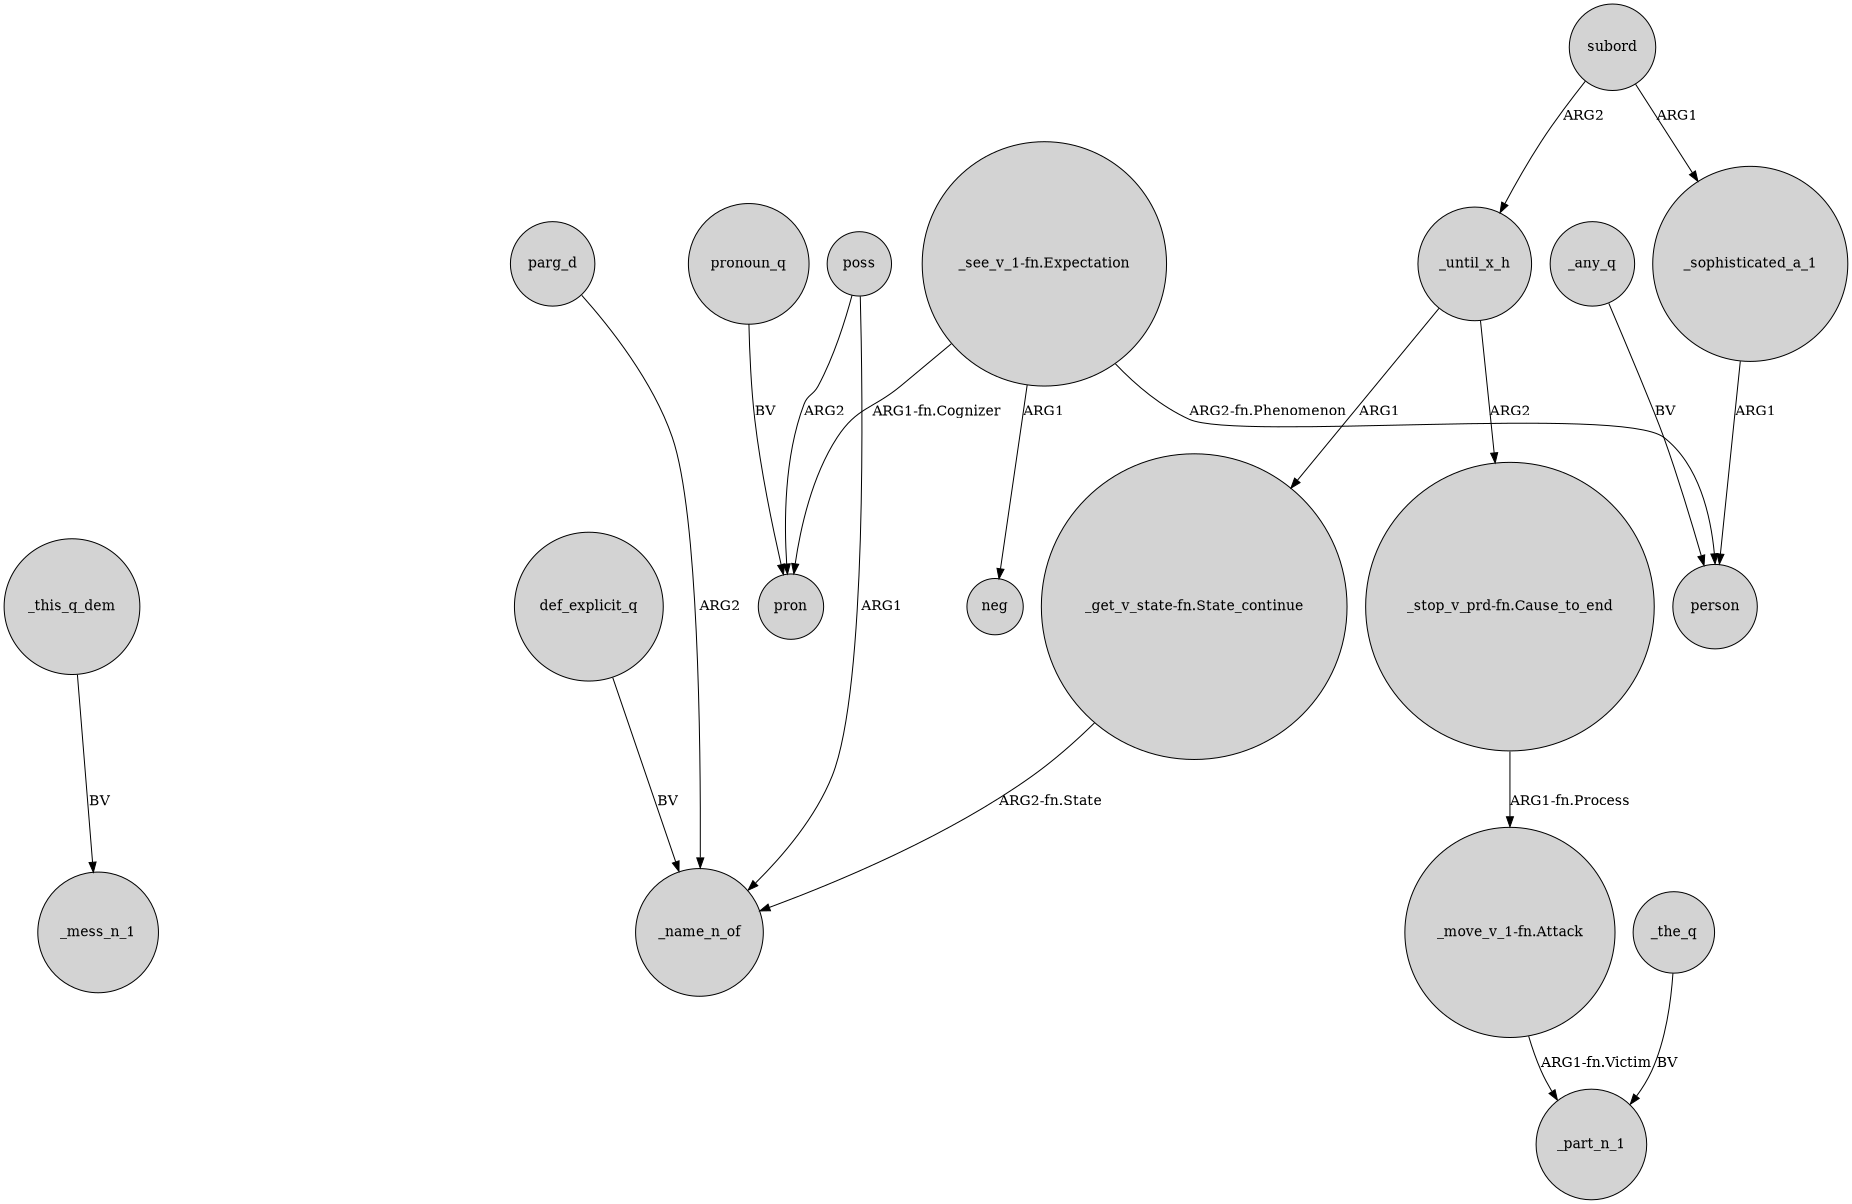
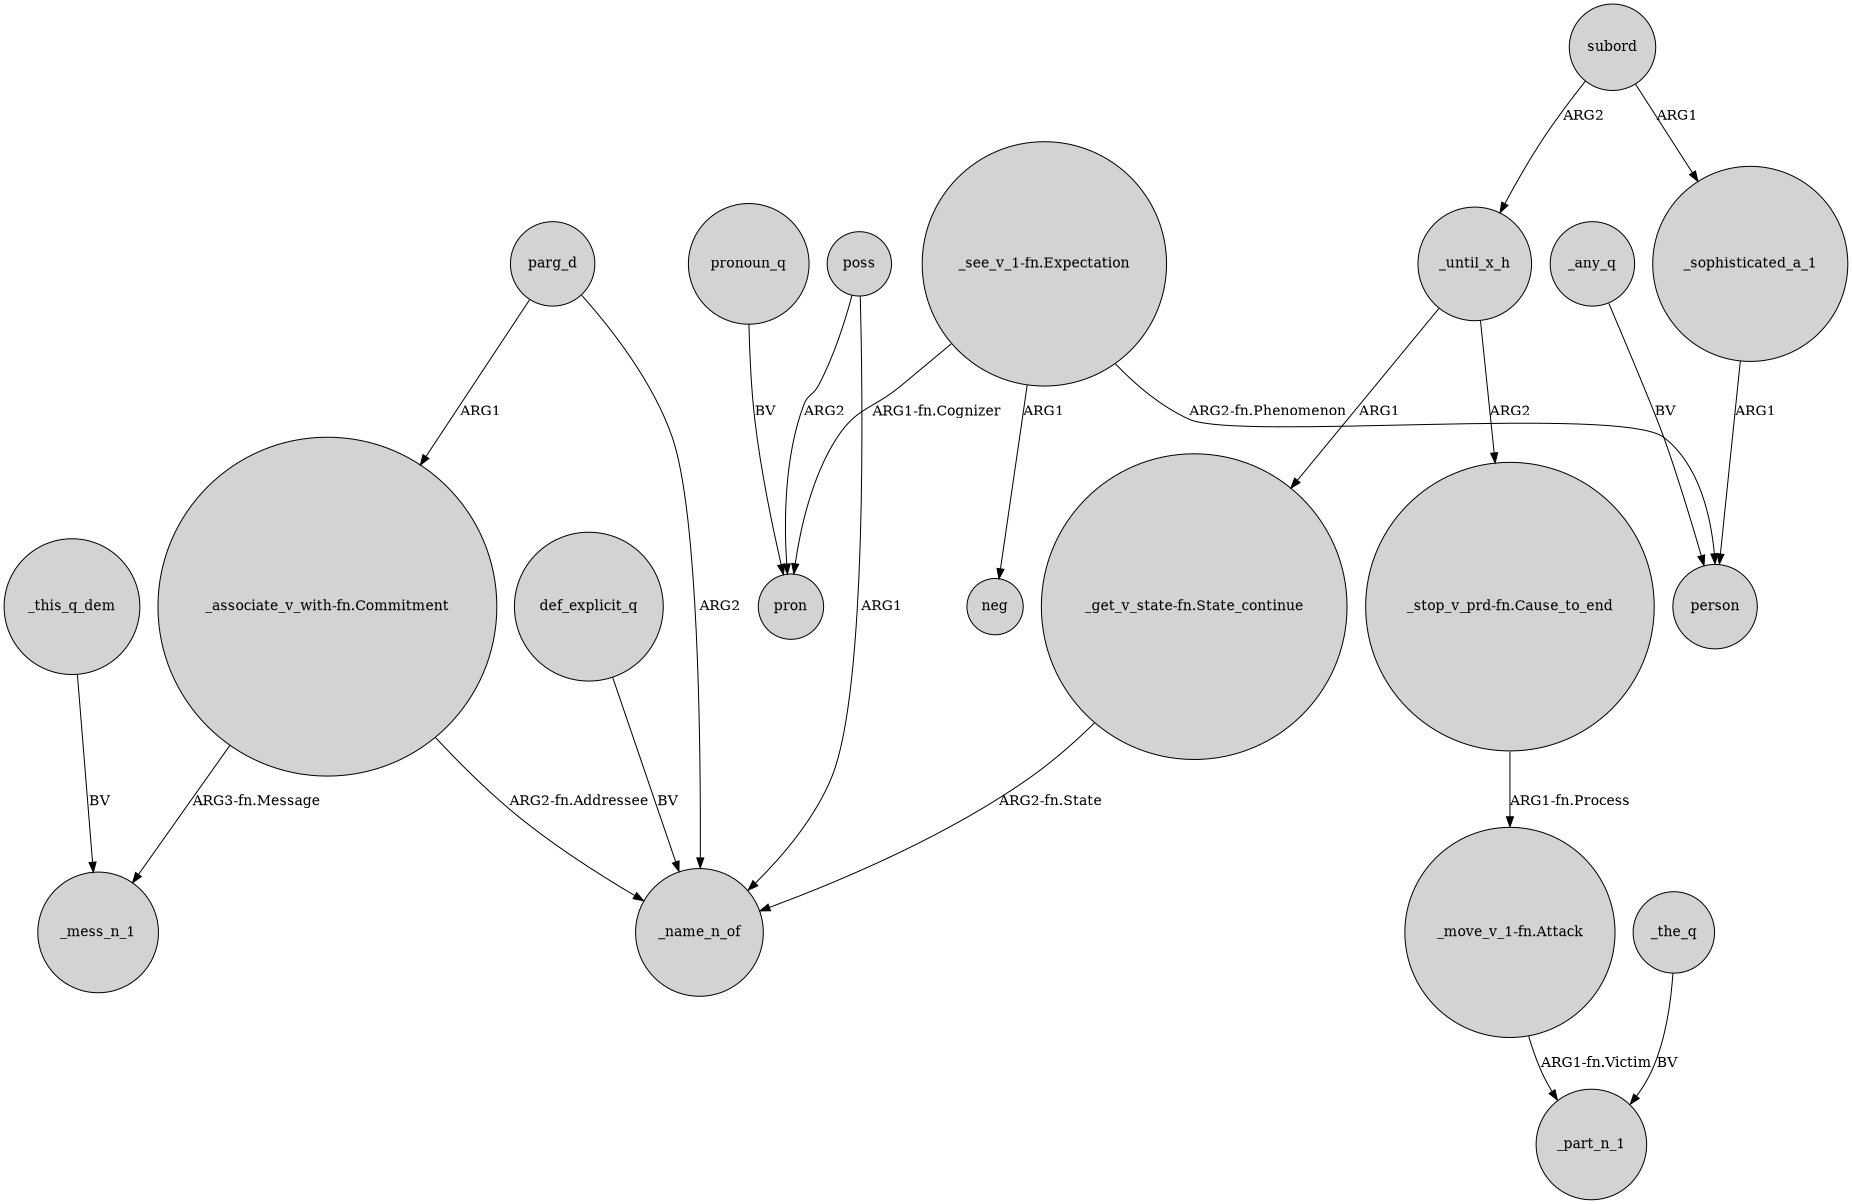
node "_associate_v_with-fn.Commitment": added
